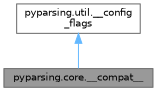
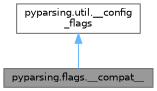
node "pyparsing.core.__compat__": label "pyparsing.core.__compat__" -> "pyparsing.flags.__compat__"
